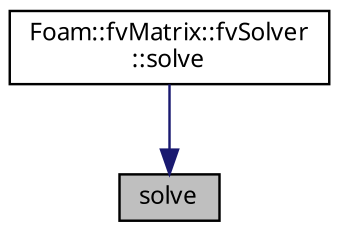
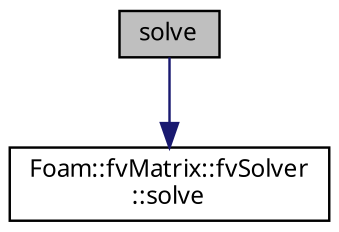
edge "Foam::fvMatrix::fvSolver ::solve" -> "solve": reversed
